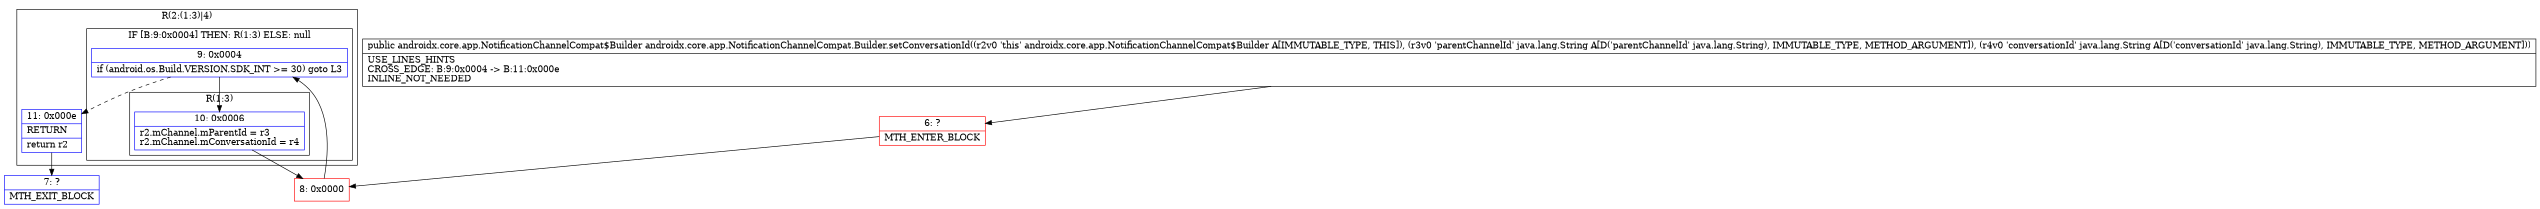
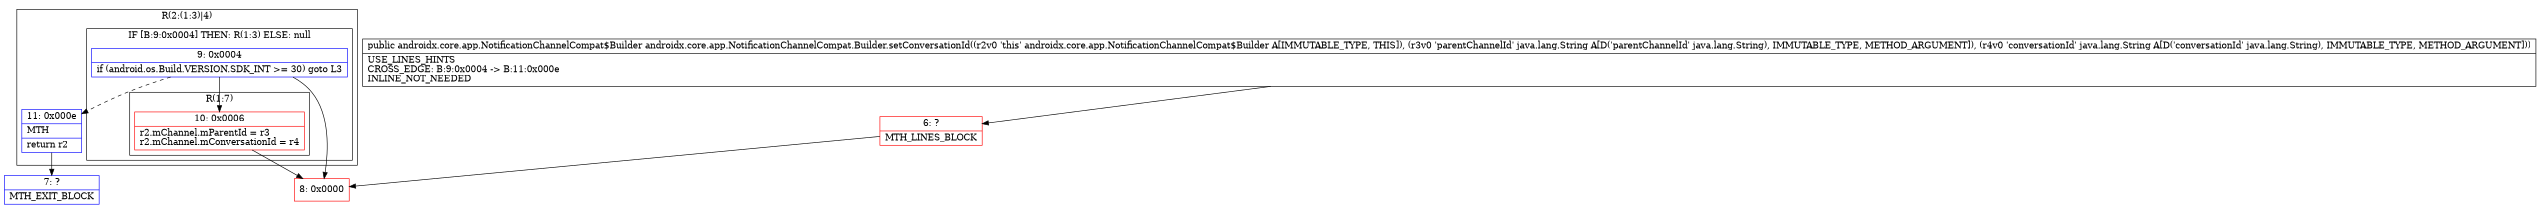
cluster "R(1:3)": label "R(1:3)" -> "R(1:7)"
edge "8: 0x0000" -> "9: 0x0004": reversed
node "11: 0x000e": text "RETURN" -> "MTH"
node "10: 0x0006": color blue -> red
node "6: ?": text "MTH_ENTER_BLOCK" -> "MTH_LINES_BLOCK"
